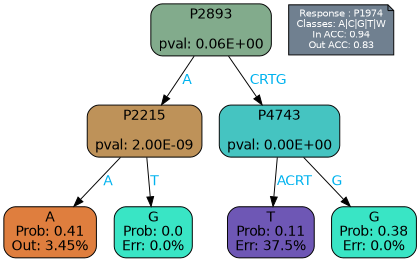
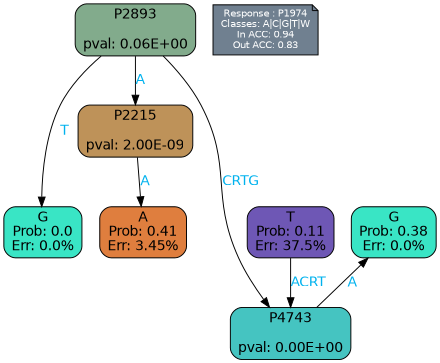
edge "P2215 pval: 2.00E-09" -> "G Prob: 0.0 Err: 0.0%": now "P2893 pval: 0.06E+00" -> "G Prob: 0.0 Err: 0.0%"
edge "P4743 pval: 0.00E+00" -> "T Prob: 0.11 Err: 37.5%": reversed
edge "P4743 pval: 0.00E+00" -> "G Prob: 0.38 Err: 0.0%": label "G" -> "A"
node "A Prob: 0.41 Out: 3.45%": label "A Prob: 0.41 Out: 3.45%" -> "A Prob: 0.41 Err: 3.45%"
